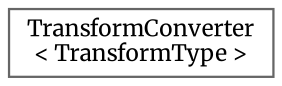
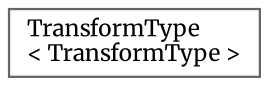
node "TransformConverter < TransformType >": label "TransformConverter < TransformType >" -> "TransformType < TransformType >"
